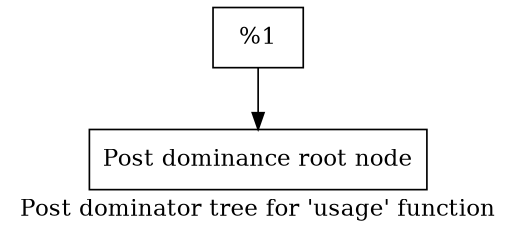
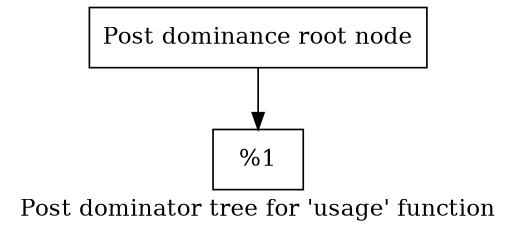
edge "%1" -> "Post dominance root node": reversed
